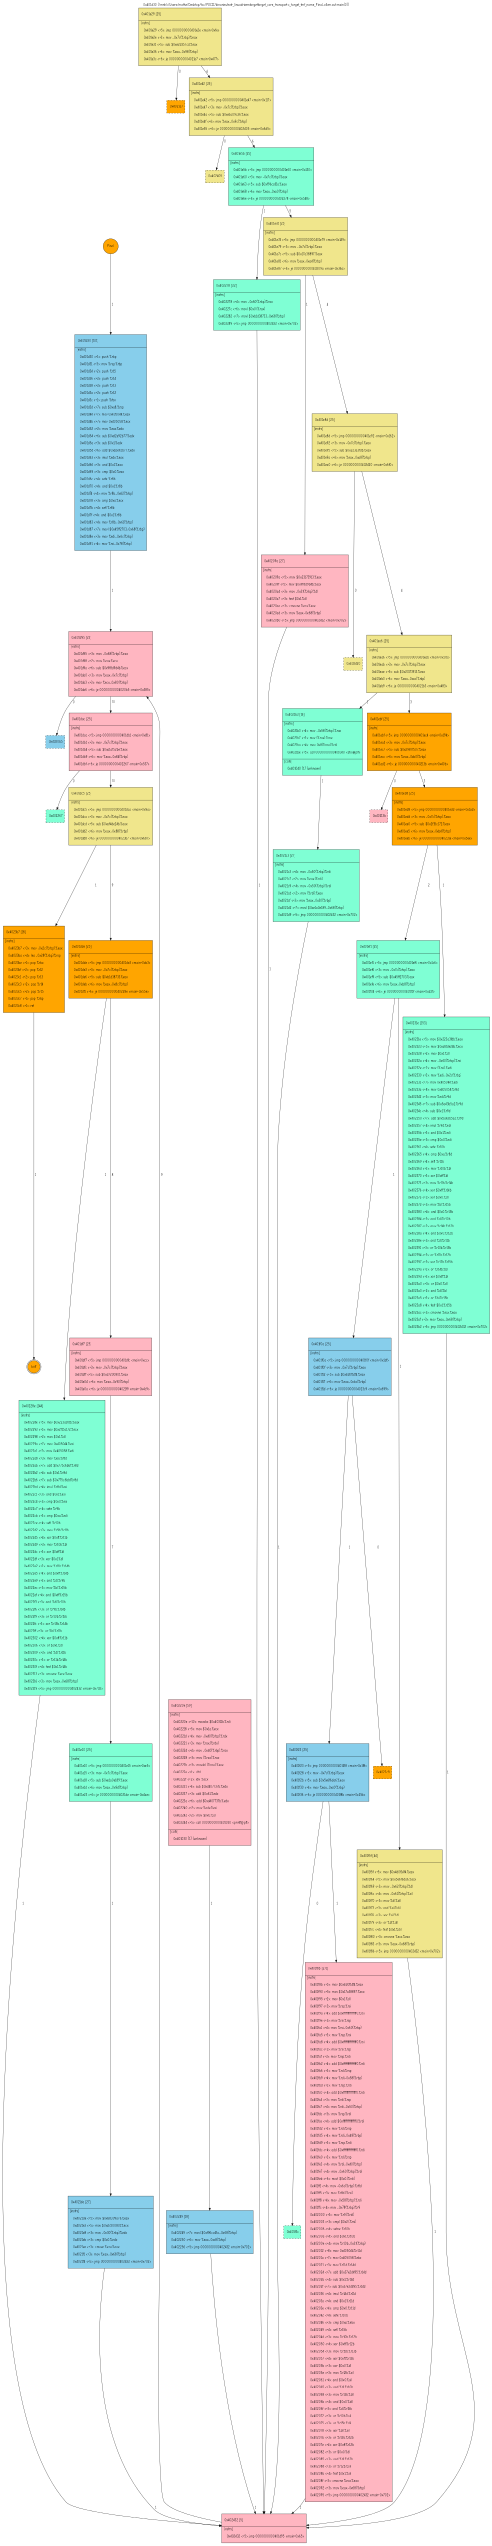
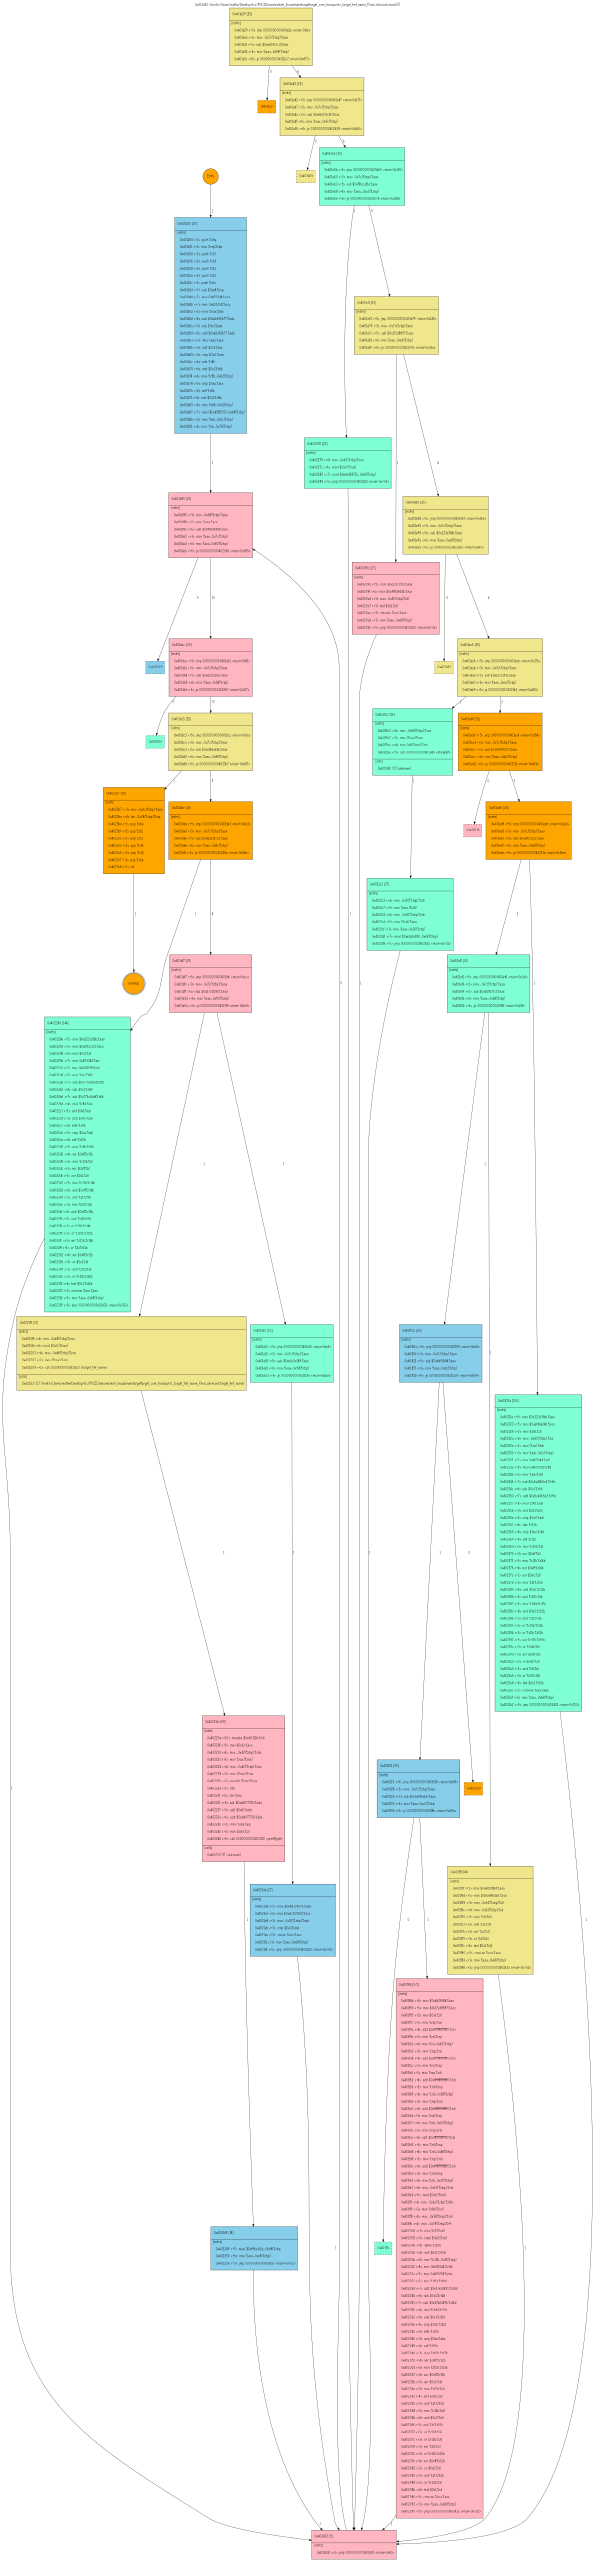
node "Final": label "Final" -> "Entry"
node "0x4021f9 [21]": added
node "Exit": label "Exit" -> "Desktop"
